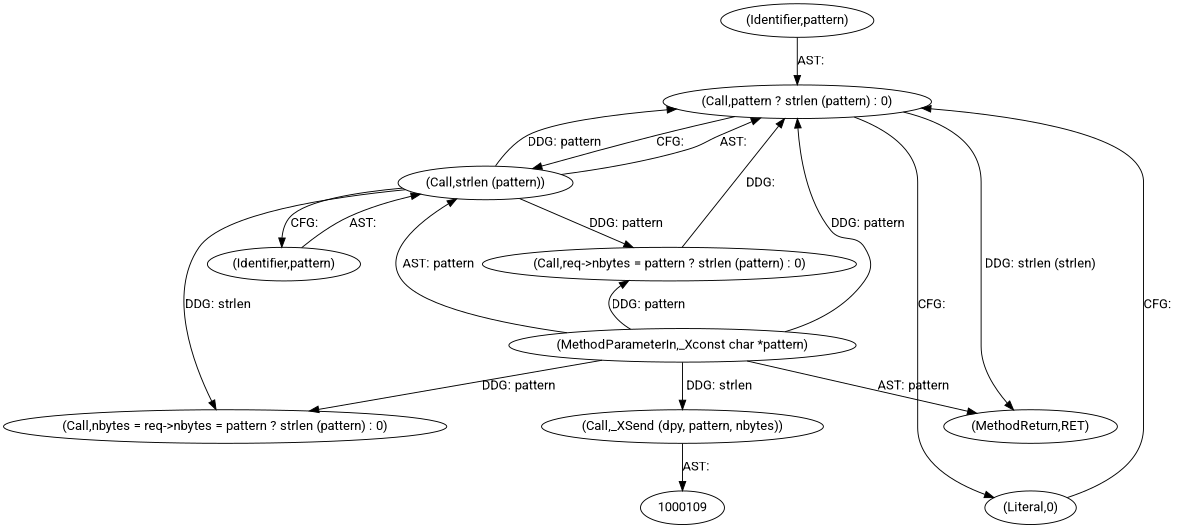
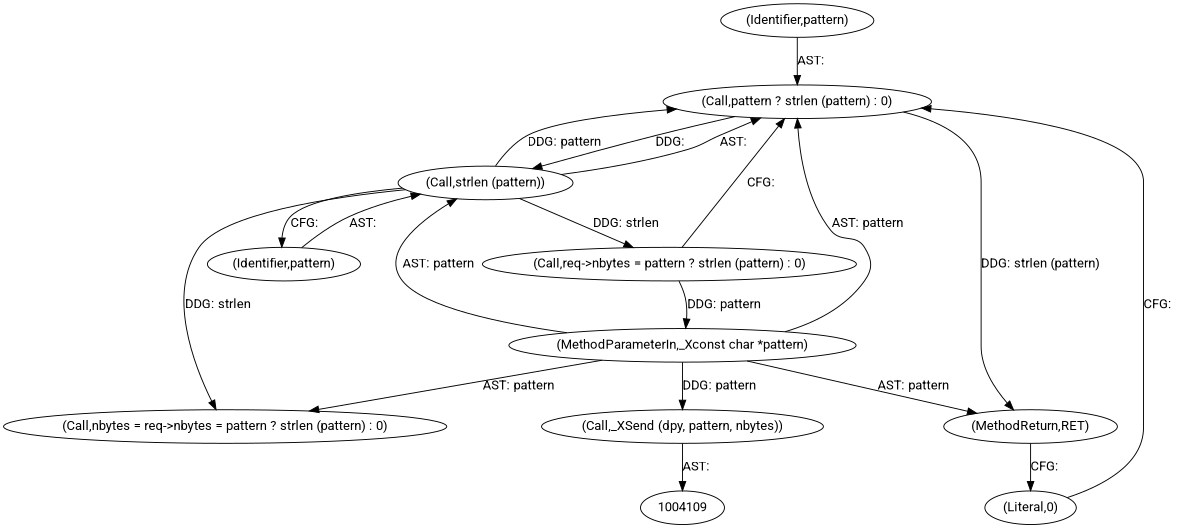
edge "(Call,pattern ? strlen (pattern) : 0)" -> "(Call,strlen (pattern))": label "CFG: " -> "DDG: "
edge "(Call,req->nbytes = pattern ? strlen (pattern) : 0)" -> "(Call,pattern ? strlen (pattern) : 0)": label "DDG: " -> "CFG: "
edge "(Call,strlen (pattern))" -> "(Call,req->nbytes = pattern ? strlen (pattern) : 0)": label "DDG: pattern" -> "DDG: strlen"
edge "(MethodParameterIn,_Xconst char *pattern)" -> "(Call,pattern ? strlen (pattern) : 0)": label "DDG: pattern" -> "AST: pattern"
edge "(Call,pattern ? strlen (pattern) : 0)" -> "(MethodReturn,RET)": label "DDG: strlen (strlen)" -> "DDG: strlen (pattern)"
edge "(Call,pattern ? strlen (pattern) : 0)" -> "(Literal,0)": now "(MethodReturn,RET)" -> "(Literal,0)"
edge "(MethodParameterIn,_Xconst char *pattern)" -> "(Call,req->nbytes = pattern ? strlen (pattern) : 0)": reversed
edge "(MethodParameterIn,_Xconst char *pattern)" -> "(Call,nbytes = req->nbytes = pattern ? strlen (pattern) : 0)": label "DDG: pattern" -> "AST: pattern"
edge "(MethodParameterIn,_Xconst char *pattern)" -> "(Call,_XSend (dpy, pattern, nbytes))": label "DDG: strlen" -> "DDG: pattern"
node "1000109": label "1000109" -> "1004109"
